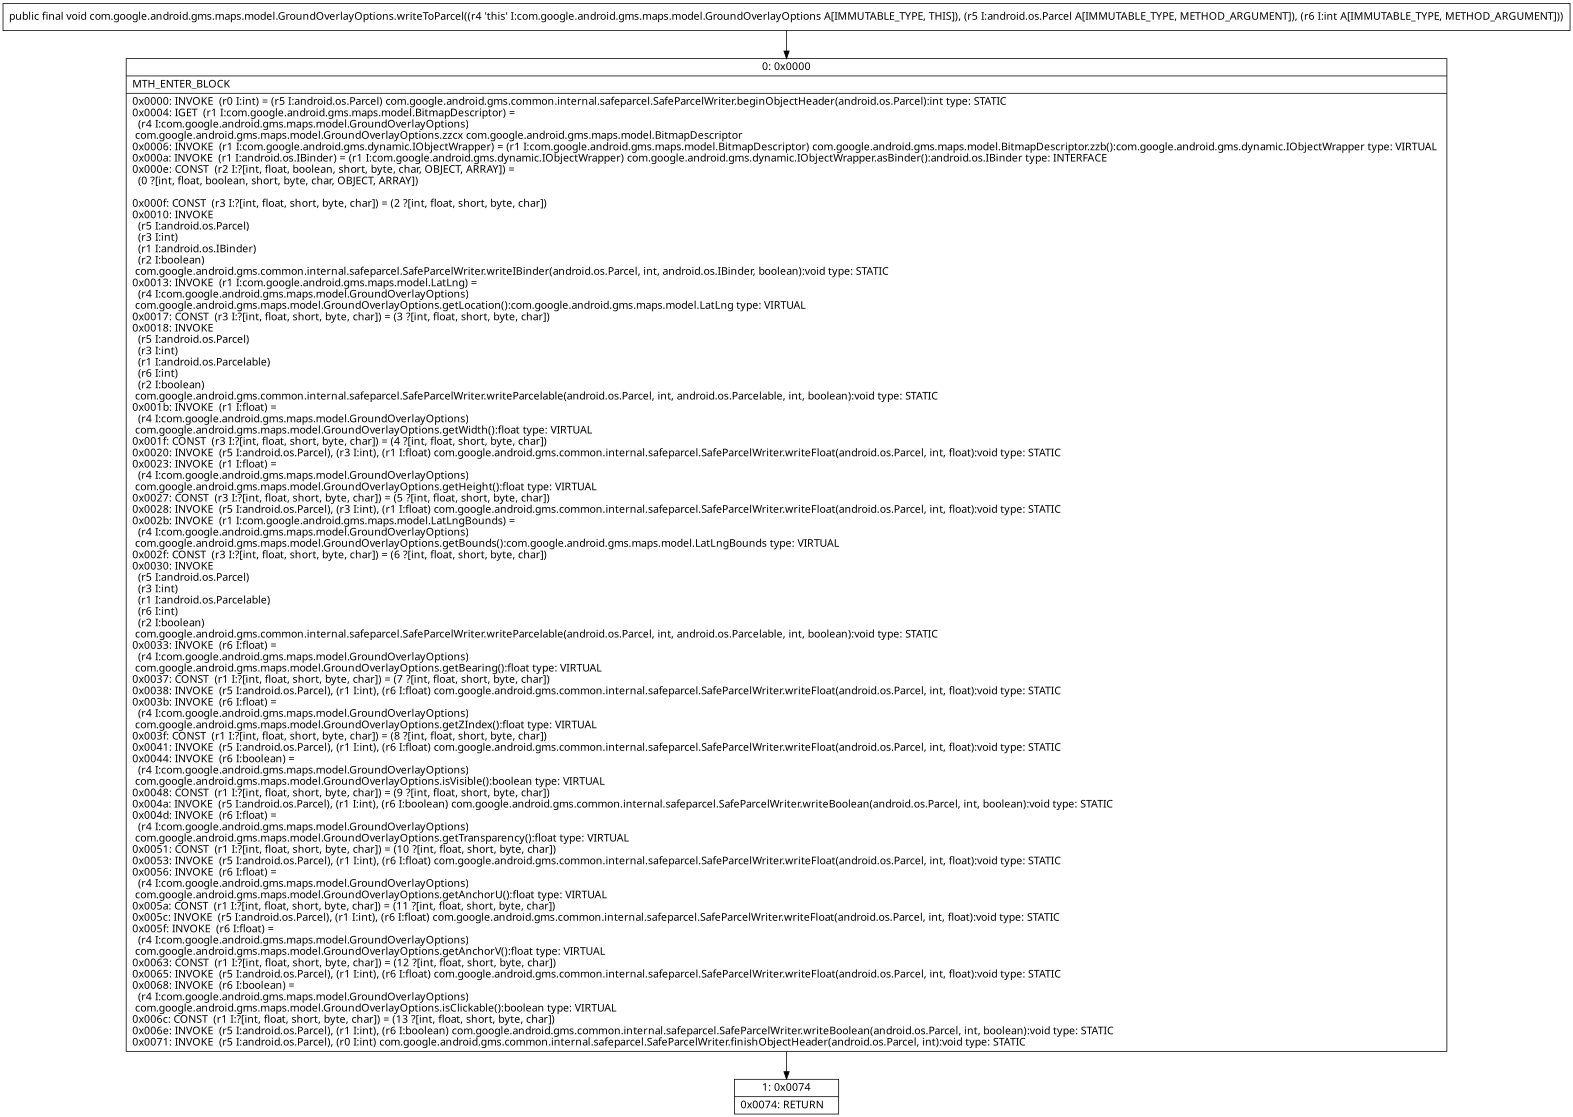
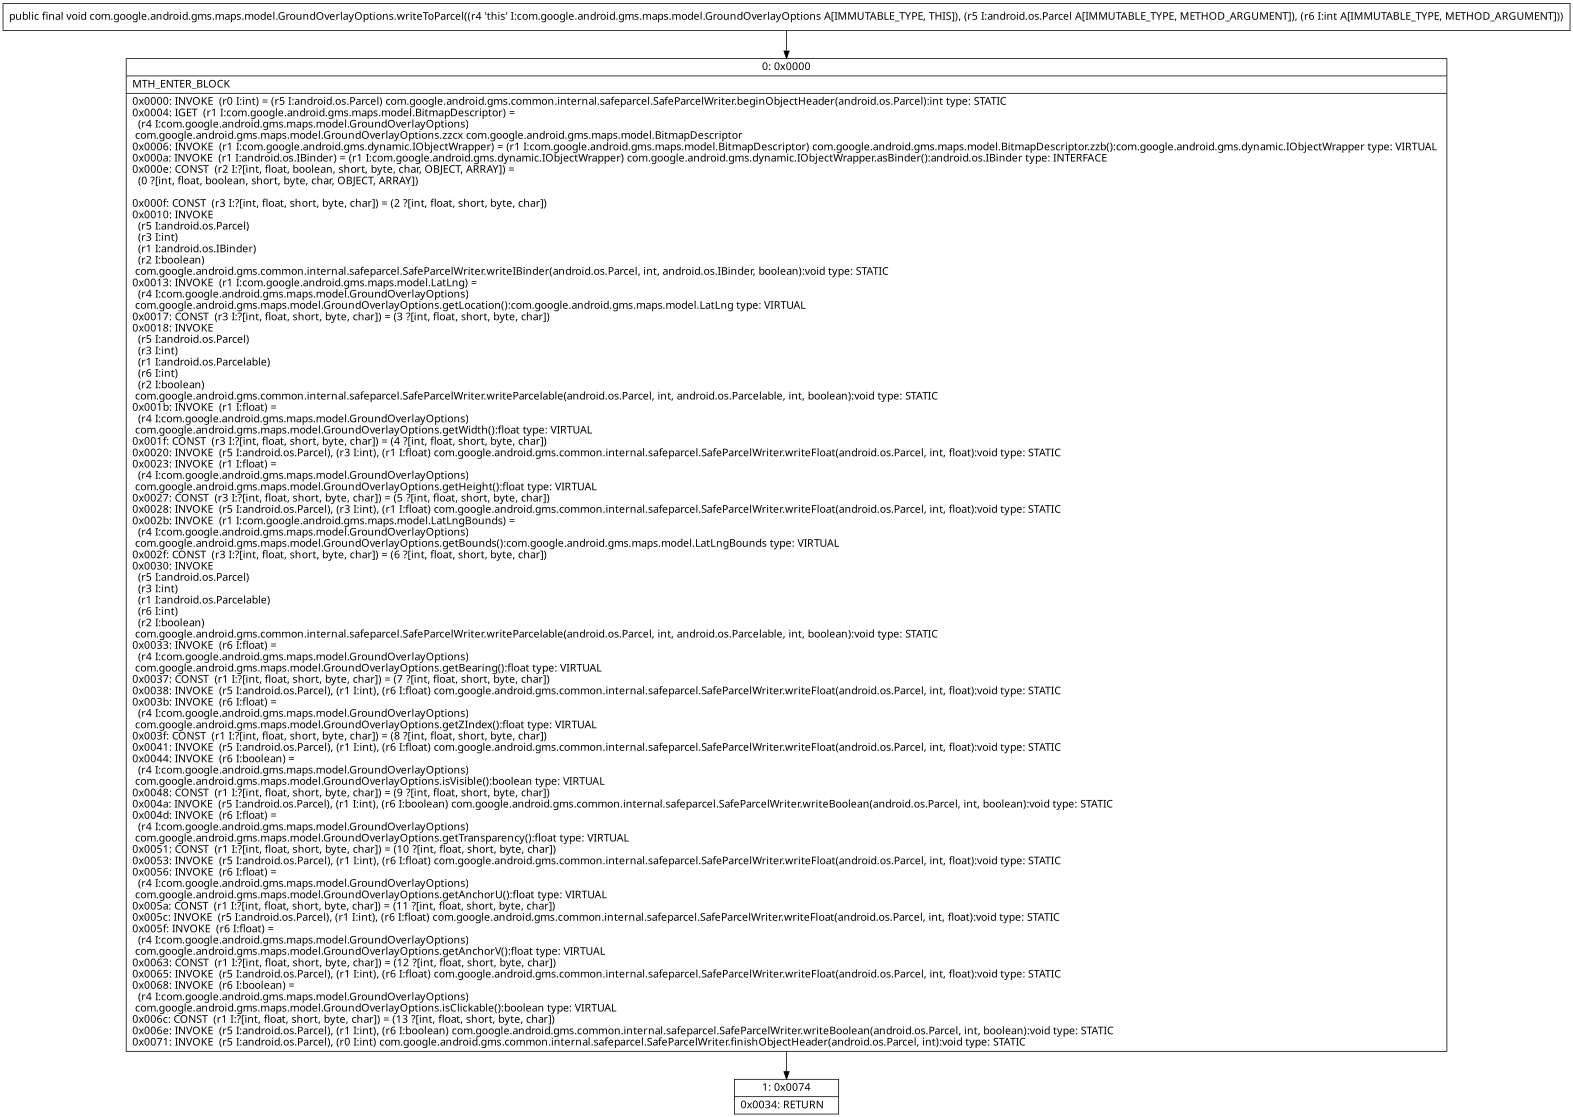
node "1: 0x0074": text "0x0074: RETURN" -> "0x0034: RETURN"
